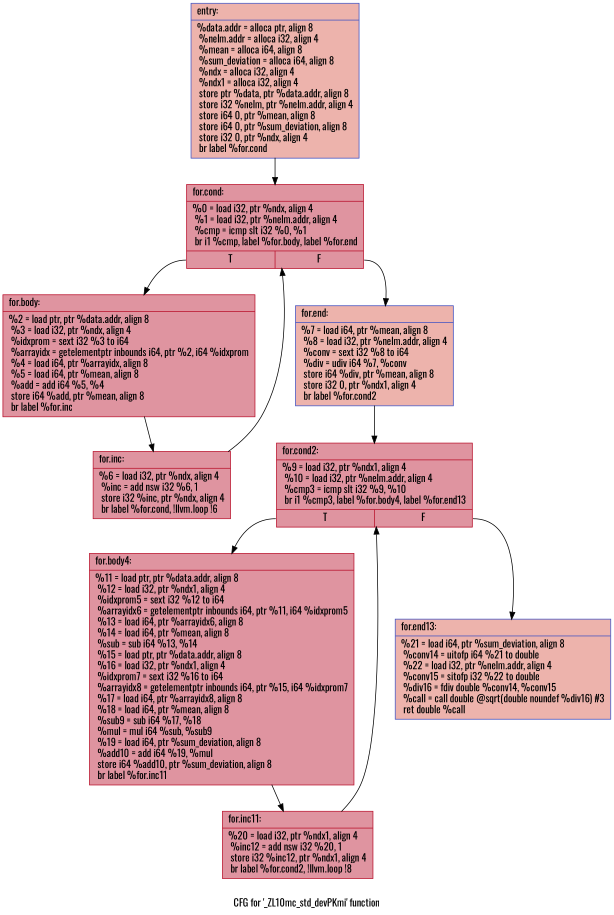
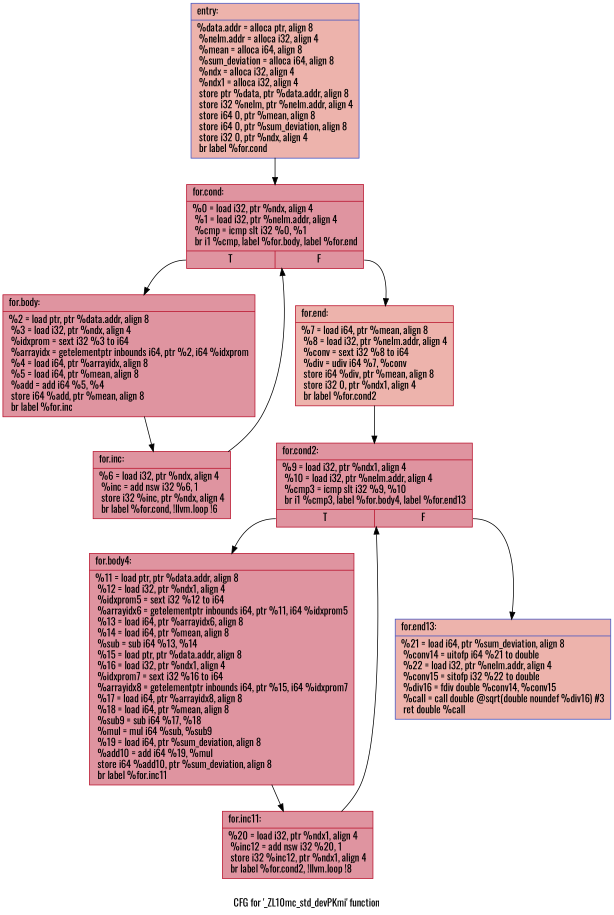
node "for.end:": color #3d50c3ff -> #b70d28ff
